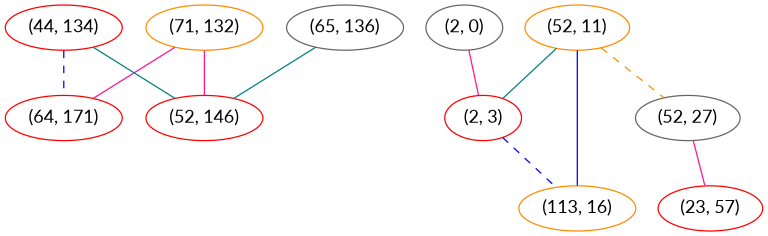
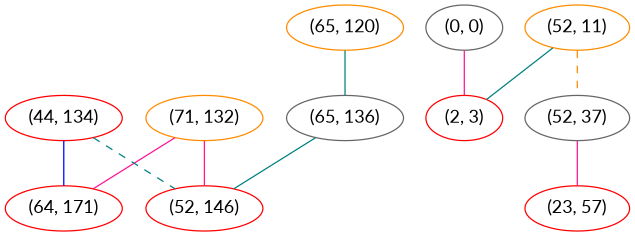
node "(65, 120)": added
node "(2, 0)": label "(2, 0)" -> "(0, 0)"
edge "(44, 134)" -- "(52, 146)": style solid -> dashed
edge "(44, 134)" -- "(64, 171)": style dashed -> solid
node "(52, 27)": label "(52, 27)" -> "(52, 37)"
node "(113, 16)": removed
